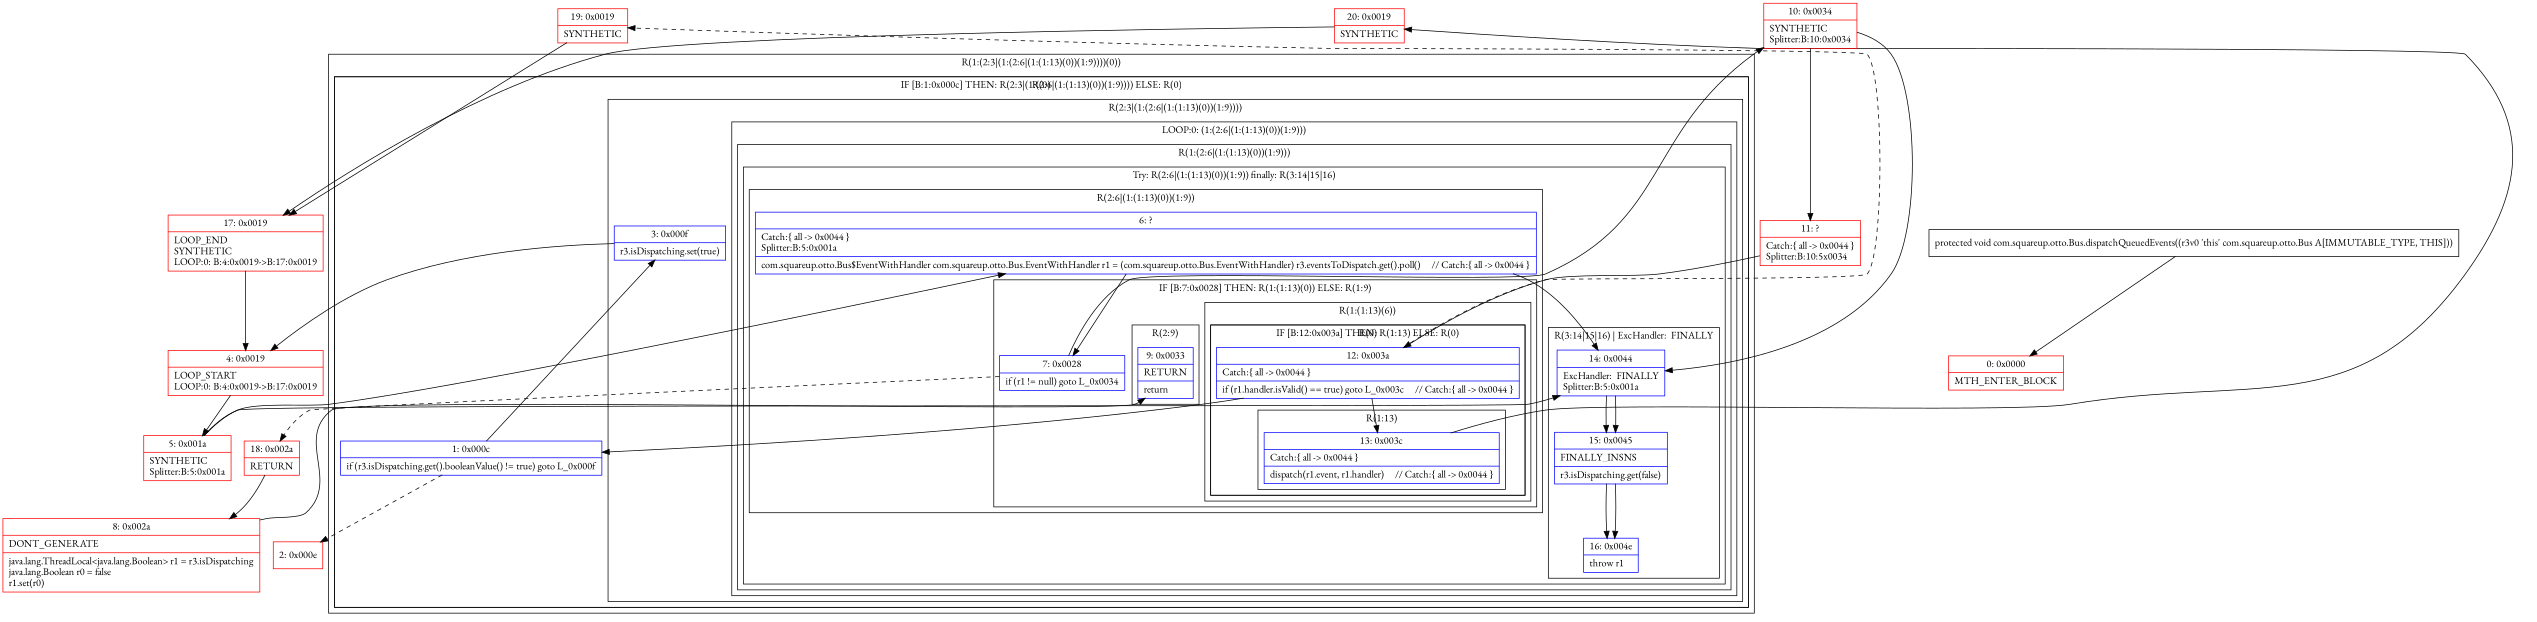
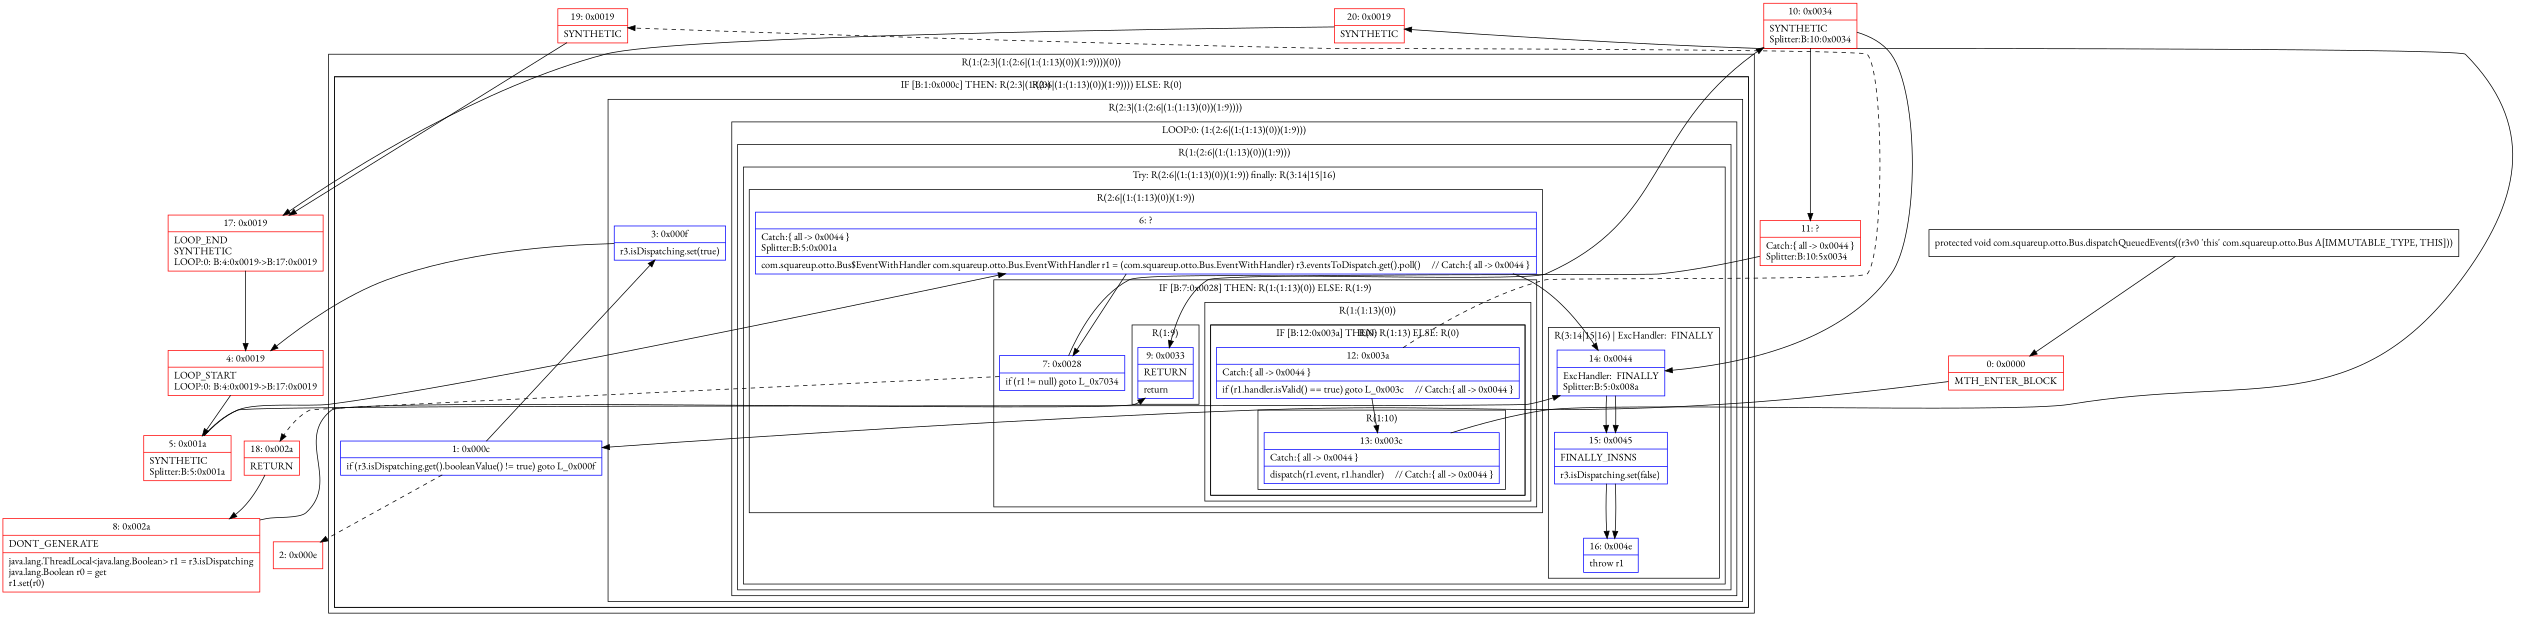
edge "11: ?" -> "12: 0x003a": now "11: ?" -> "9: 0x0033"
cluster "R(1:(1:13)(6))": label "R(1:(1:13)(6))" -> "R(1:(1:13)(0))"
cluster "R(2:9)": label "R(2:9)" -> "R(1:9)"
node "7: 0x0028": text "if (r1 != null) goto L_0x0034" -> "if (r1 != null) goto L_0x7034"
node "14: 0x0044": text "Splitter:B:5:0x001a" -> "Splitter:B:5:0x008a"
cluster "R(1:13)": label "R(1:13)" -> "R(1:10)"
edge "12: 0x003a" -> "1: 0x000c": now "0: 0x0000" -> "1: 0x000c"
node "15: 0x0045": text "r3.isDispatching.get(false)" -> "r3.isDispatching.set(false)"
node "8: 0x002a": text "java.lang.Boolean r0 = false" -> "java.lang.Boolean r0 = get"
